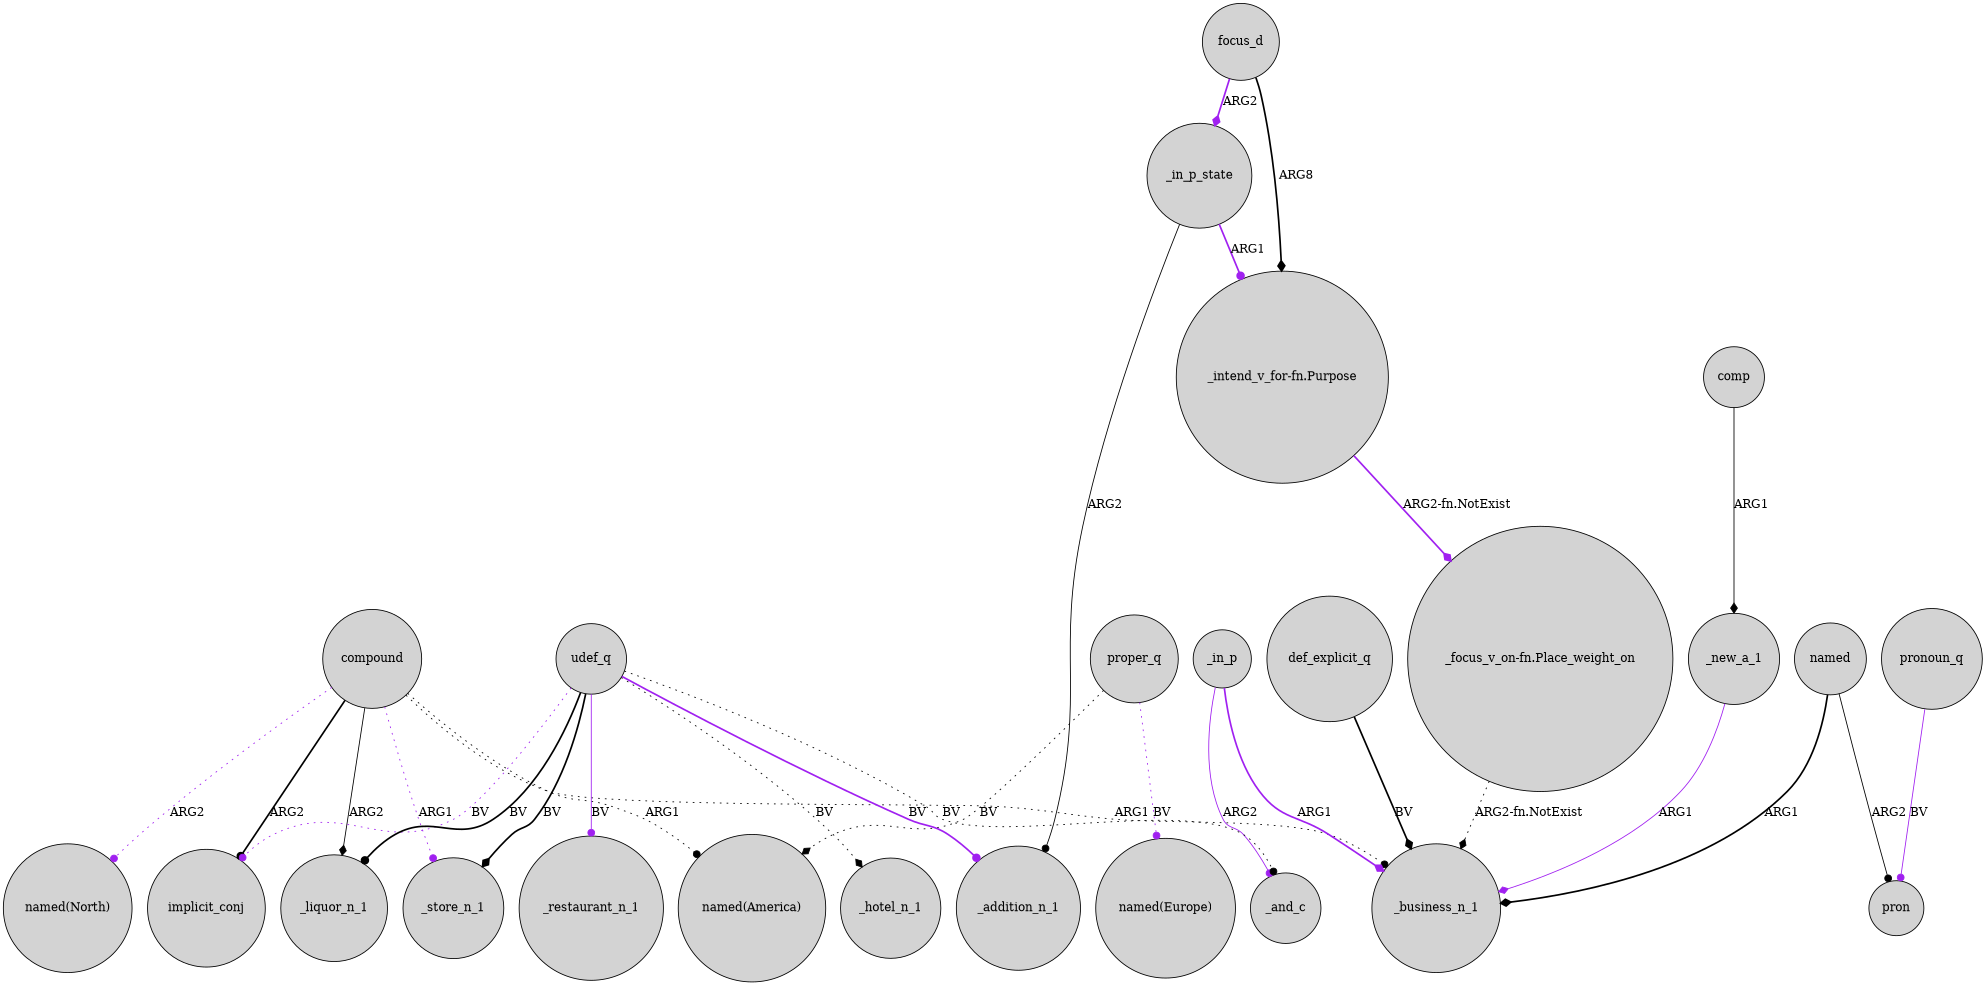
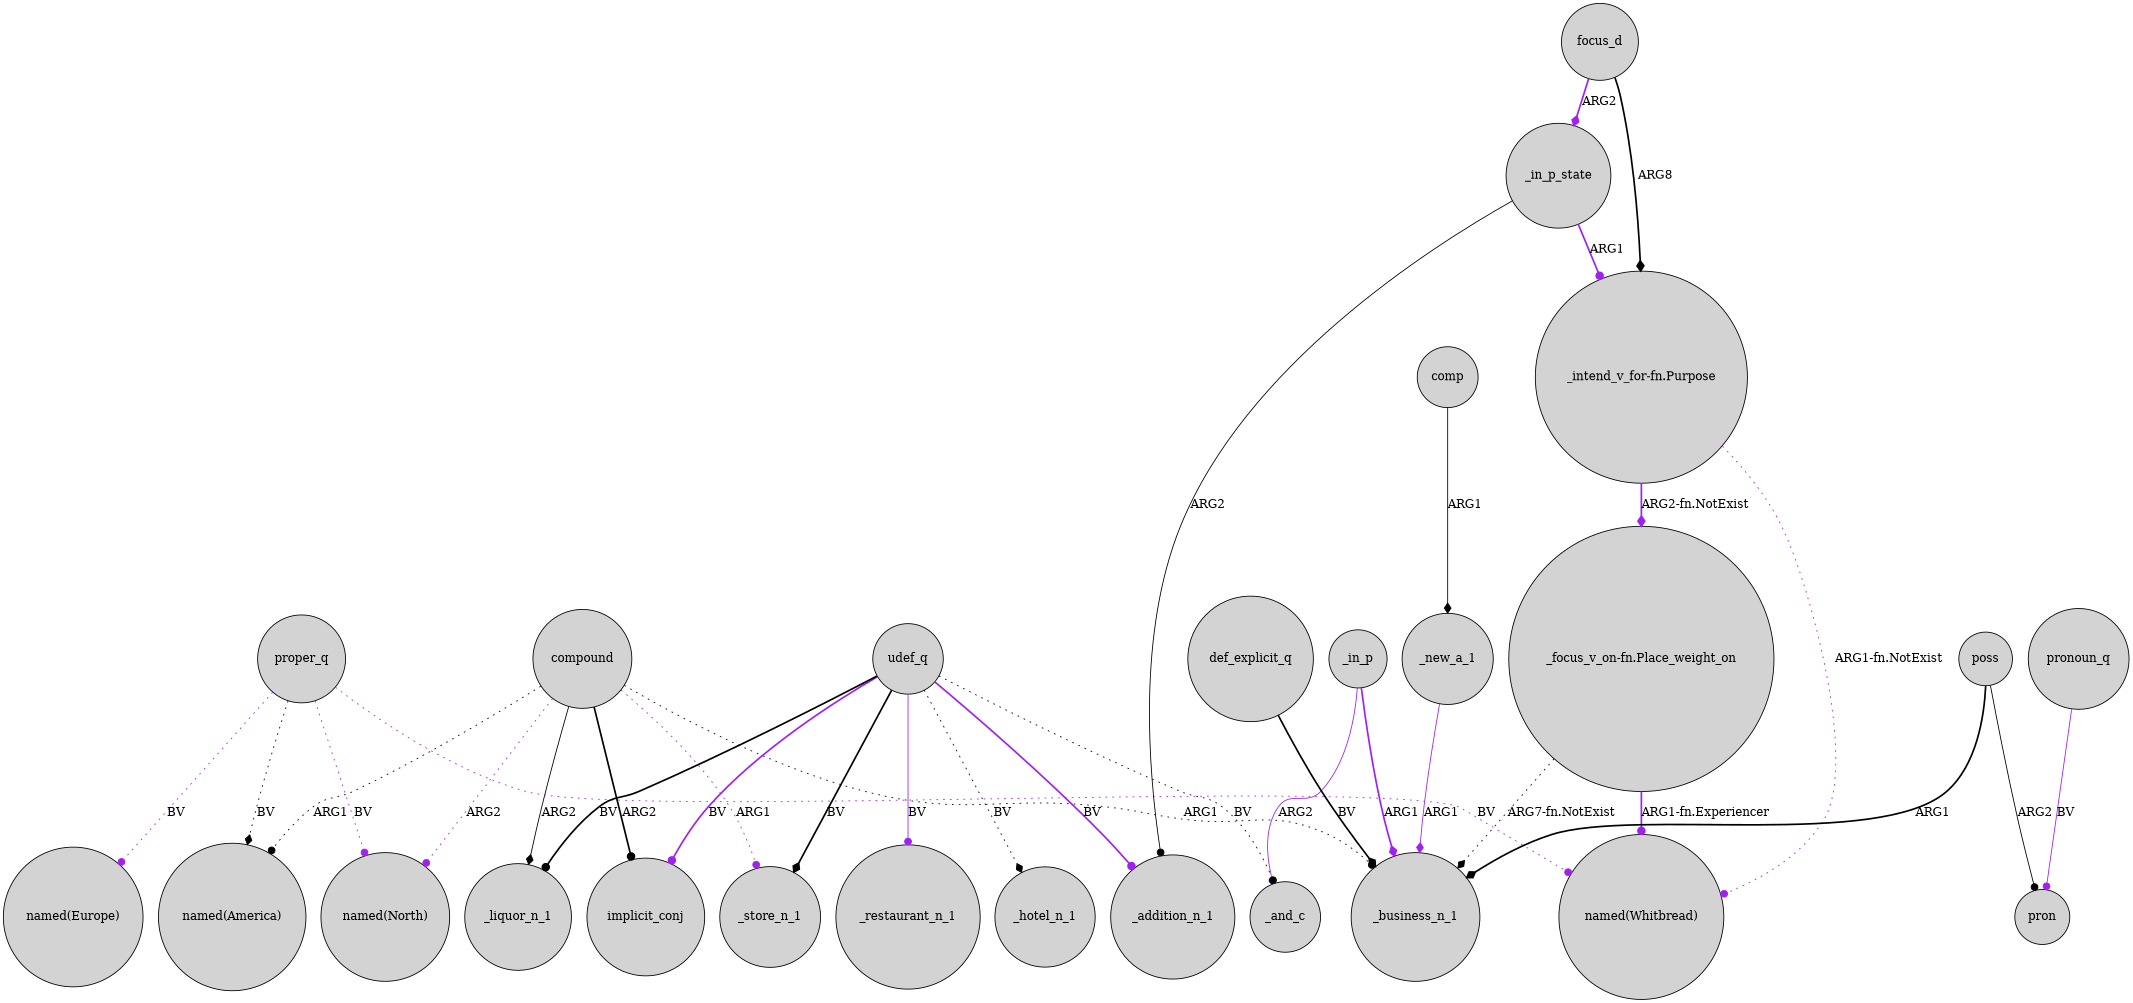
node "named": label "named" -> "poss"
edge "proper_q" -> "named(North)": added, label "BV"
edge "_focus_v_on-fn.Place_weight_on" -> "_business_n_1": label "ARG2-fn.NotExist" -> "ARG7-fn.NotExist"
edge "udef_q" -> "implicit_conj": style dotted -> bold
node "named(Whitbread)": added
